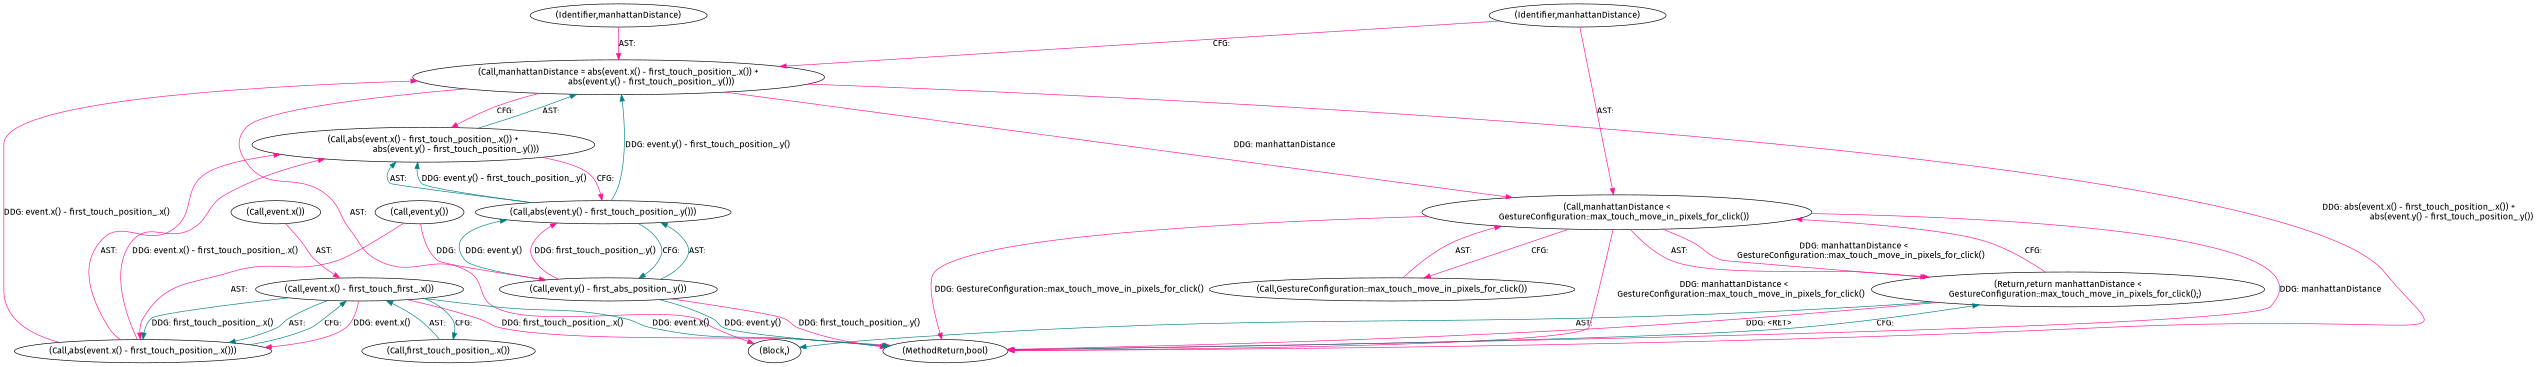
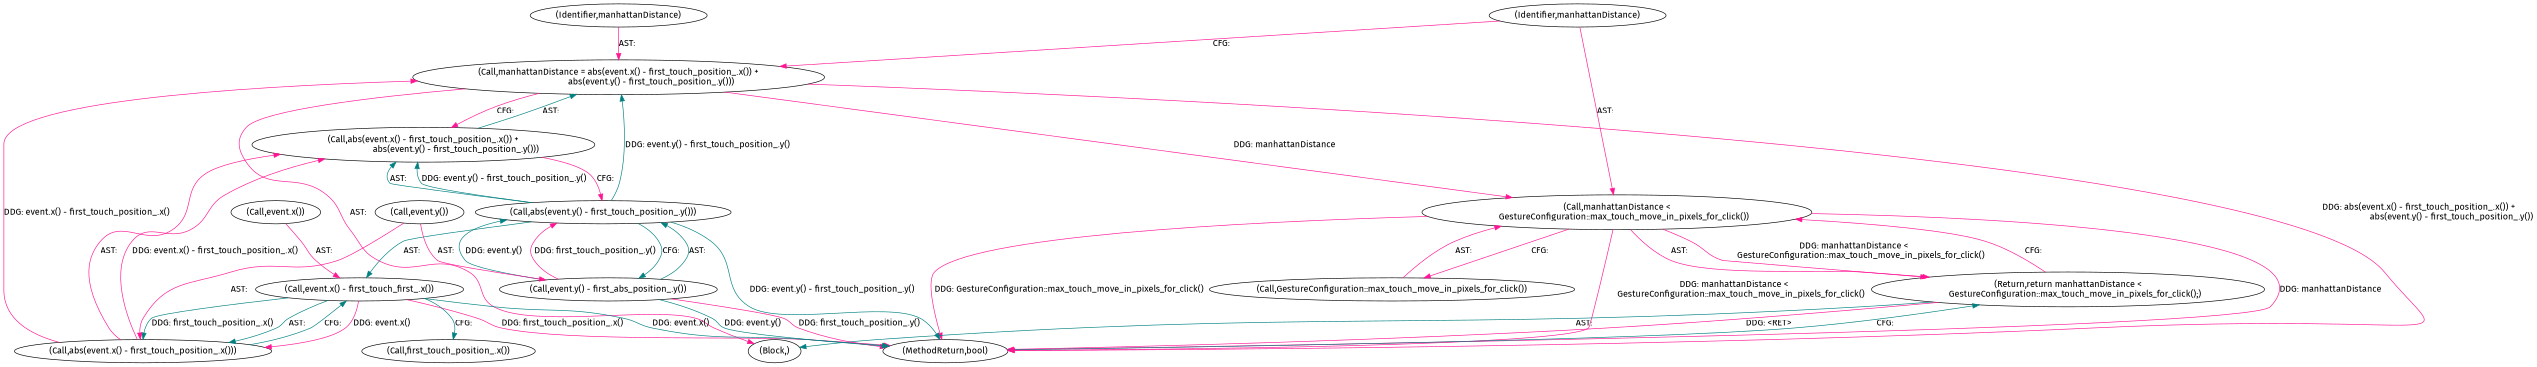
edge "(Call,event.y())" -> "(Call,event.y() - first_abs_position_.y())": label "DDG: " -> "AST: "
edge "(Call,abs(event.y() - first_touch_position_.y()))" -> "(MethodReturn,bool)": added, label "DDG: event.y() - first_touch_position_.y()"
edge "(Call,first_touch_position_.x())" -> "(Call,event.x() - first_touch_first_.x())": now "(Call,abs(event.y() - first_touch_position_.y()))" -> "(Call,event.x() - first_touch_first_.x())"
